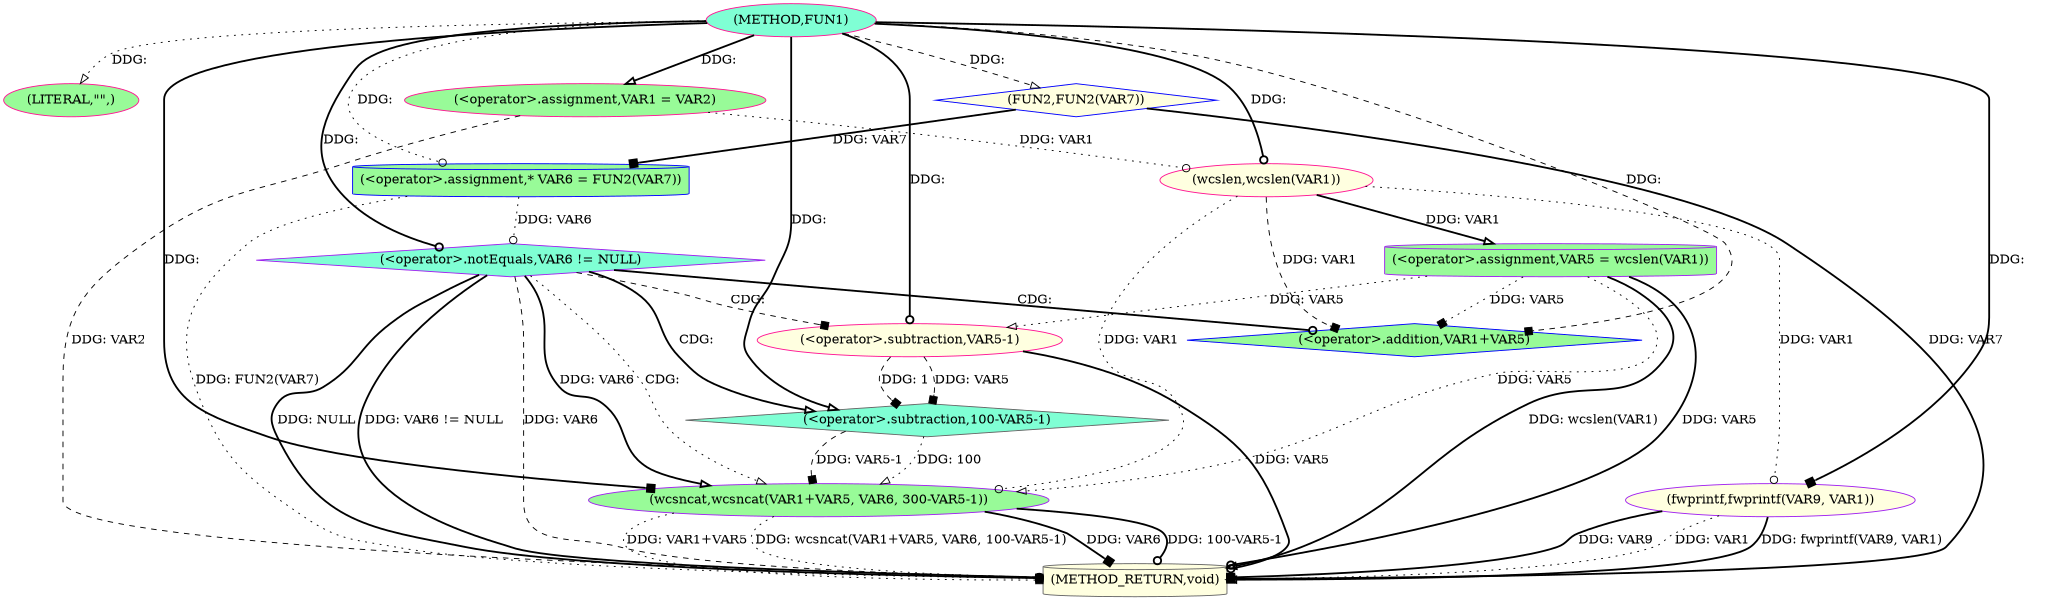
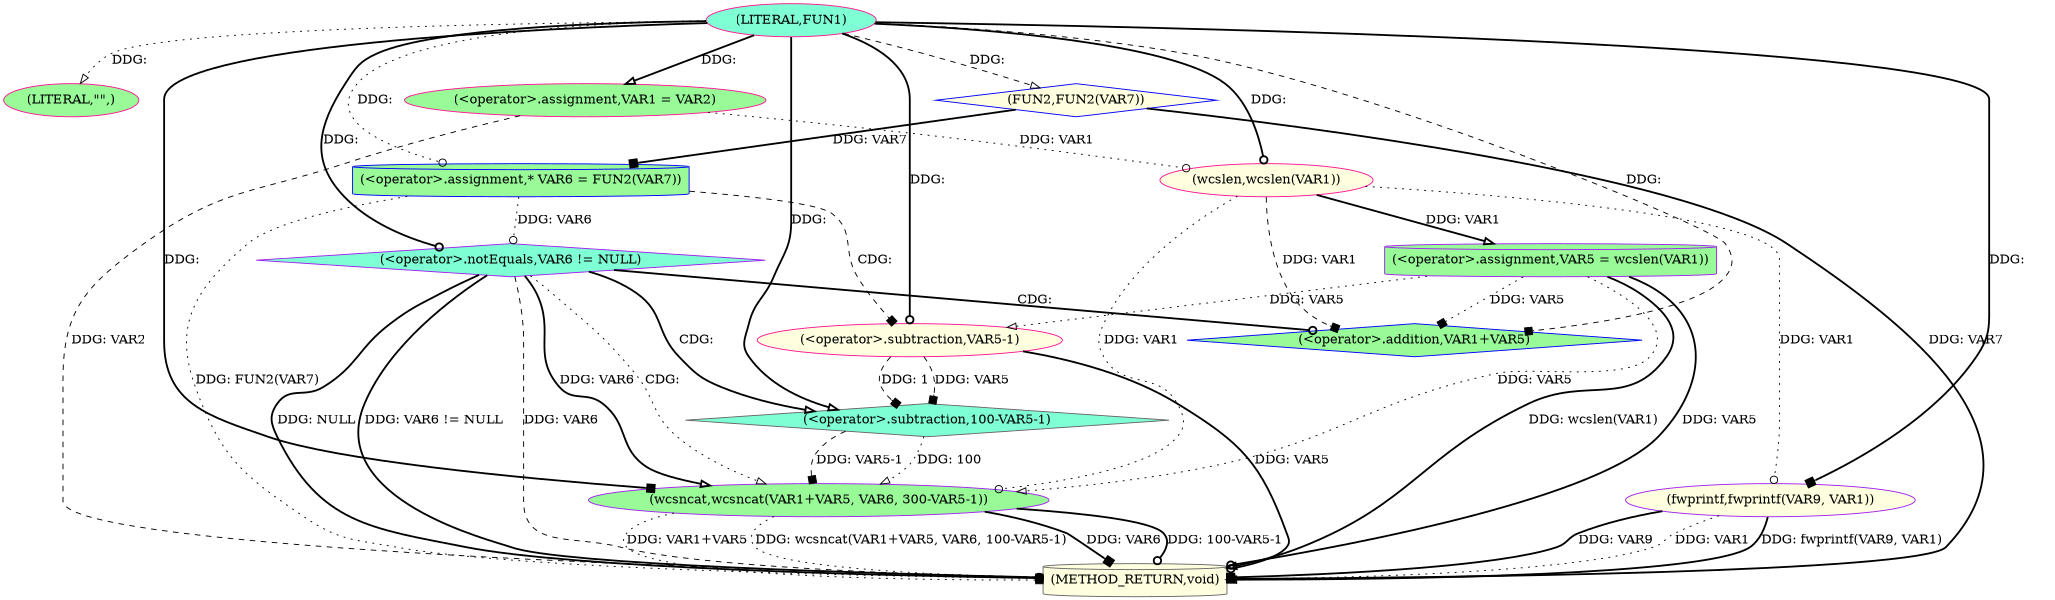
node "(METHOD,FUN1)": label "(METHOD,FUN1)" -> "(LITERAL,FUN1)"
edge "(<operator>.notEquals,VAR6 != NULL)" -> "(<operator>.subtraction,VAR5-1)": now "(<operator>.assignment,* VAR6 = FUN2(VAR7))" -> "(<operator>.subtraction,VAR5-1)"
